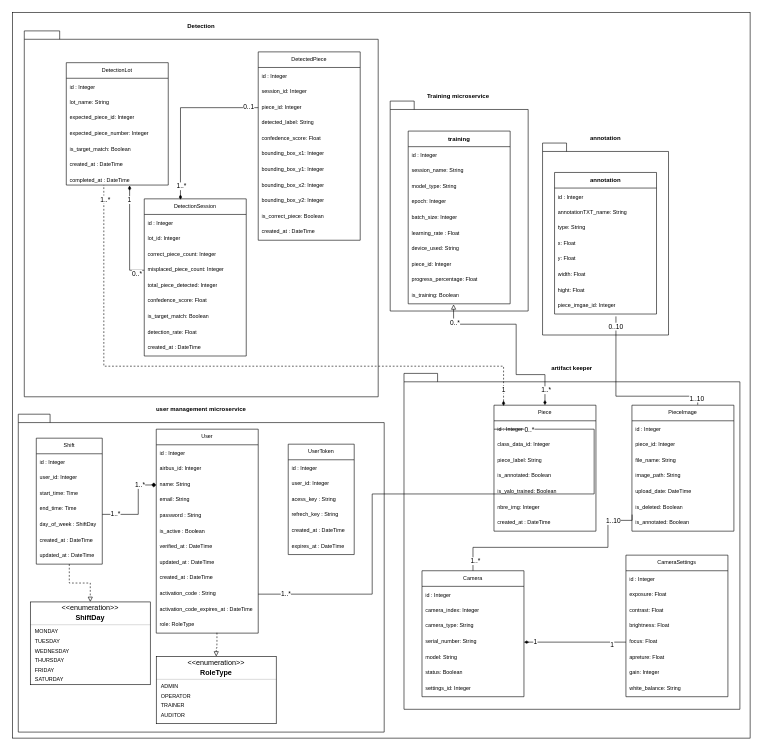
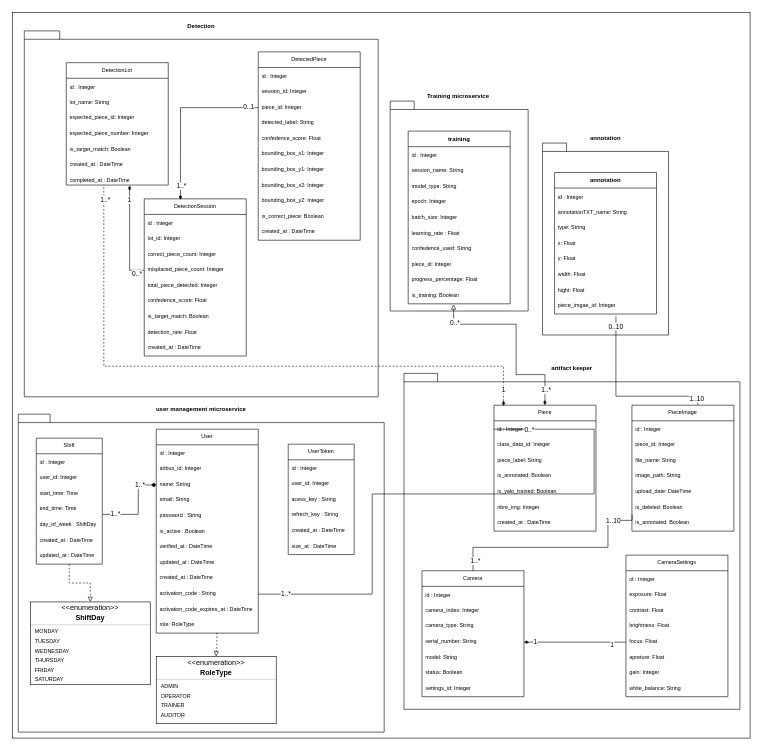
node "device_used: String": label "device_used: String" -> "confedence_used: String"
node "expires_at : DateTime": label "expires_at : DateTime" -> "size_at : DateTime"
